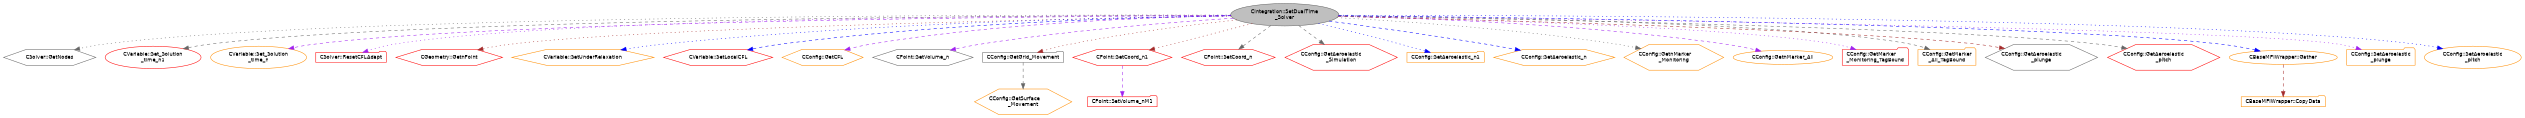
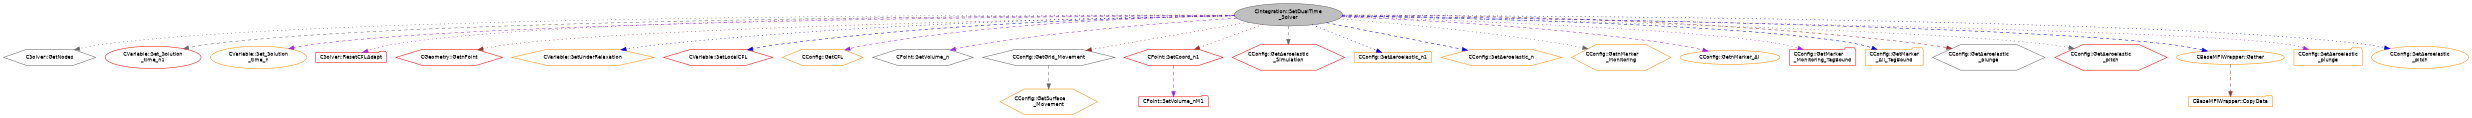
edge "CIntegration::SetDualTime _Solver" -> "CConfig::GetMarker _All_TagBound": color gray40 -> blue
edge "CIntegration::SetDualTime _Solver" -> "CConfig::GetAeroelastic _pitch": style dashed -> dotted
node "CConfig::GetGrid_Movement": shape folder -> hexagon
node "CPoint::SetCoord_n": removed
